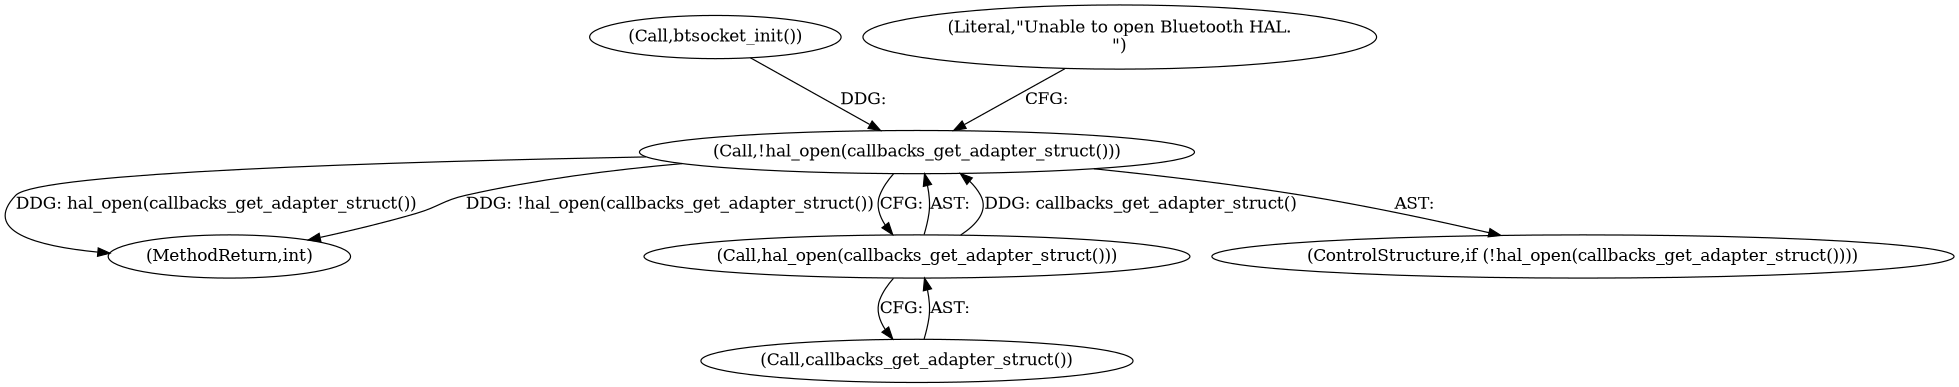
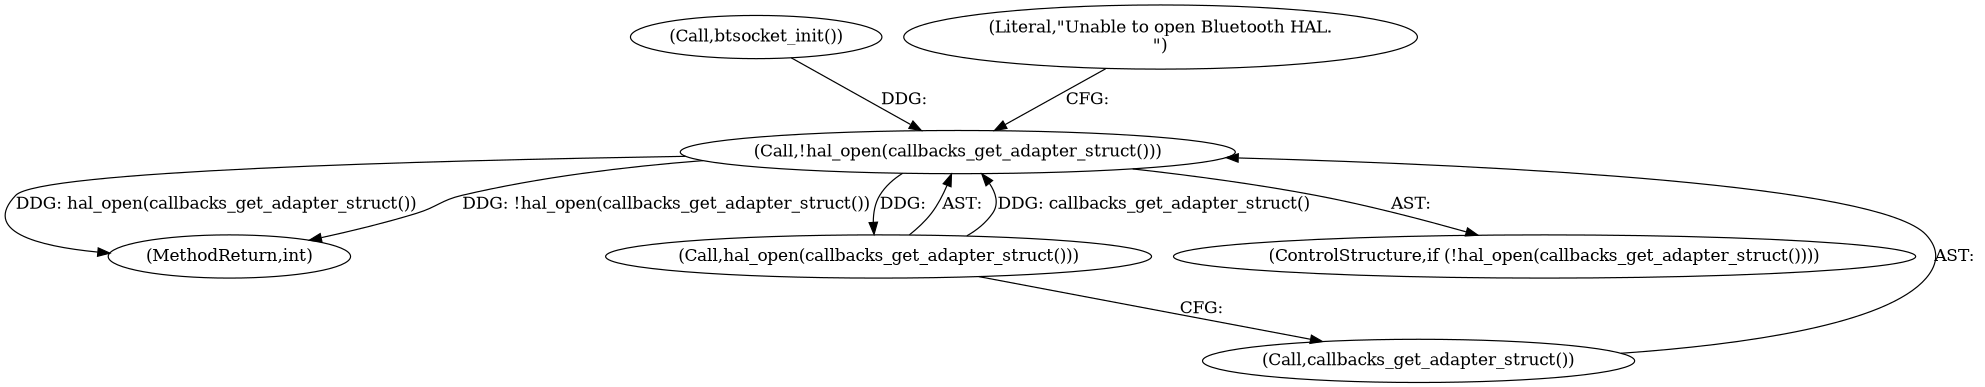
edge "(Call,!hal_open(callbacks_get_adapter_struct()))" -> "(Call,hal_open(callbacks_get_adapter_struct()))": label "CFG: " -> "DDG: "
edge "(Call,callbacks_get_adapter_struct())" -> "(Call,hal_open(callbacks_get_adapter_struct()))": now "(Call,callbacks_get_adapter_struct())" -> "(Call,!hal_open(callbacks_get_adapter_struct()))"
